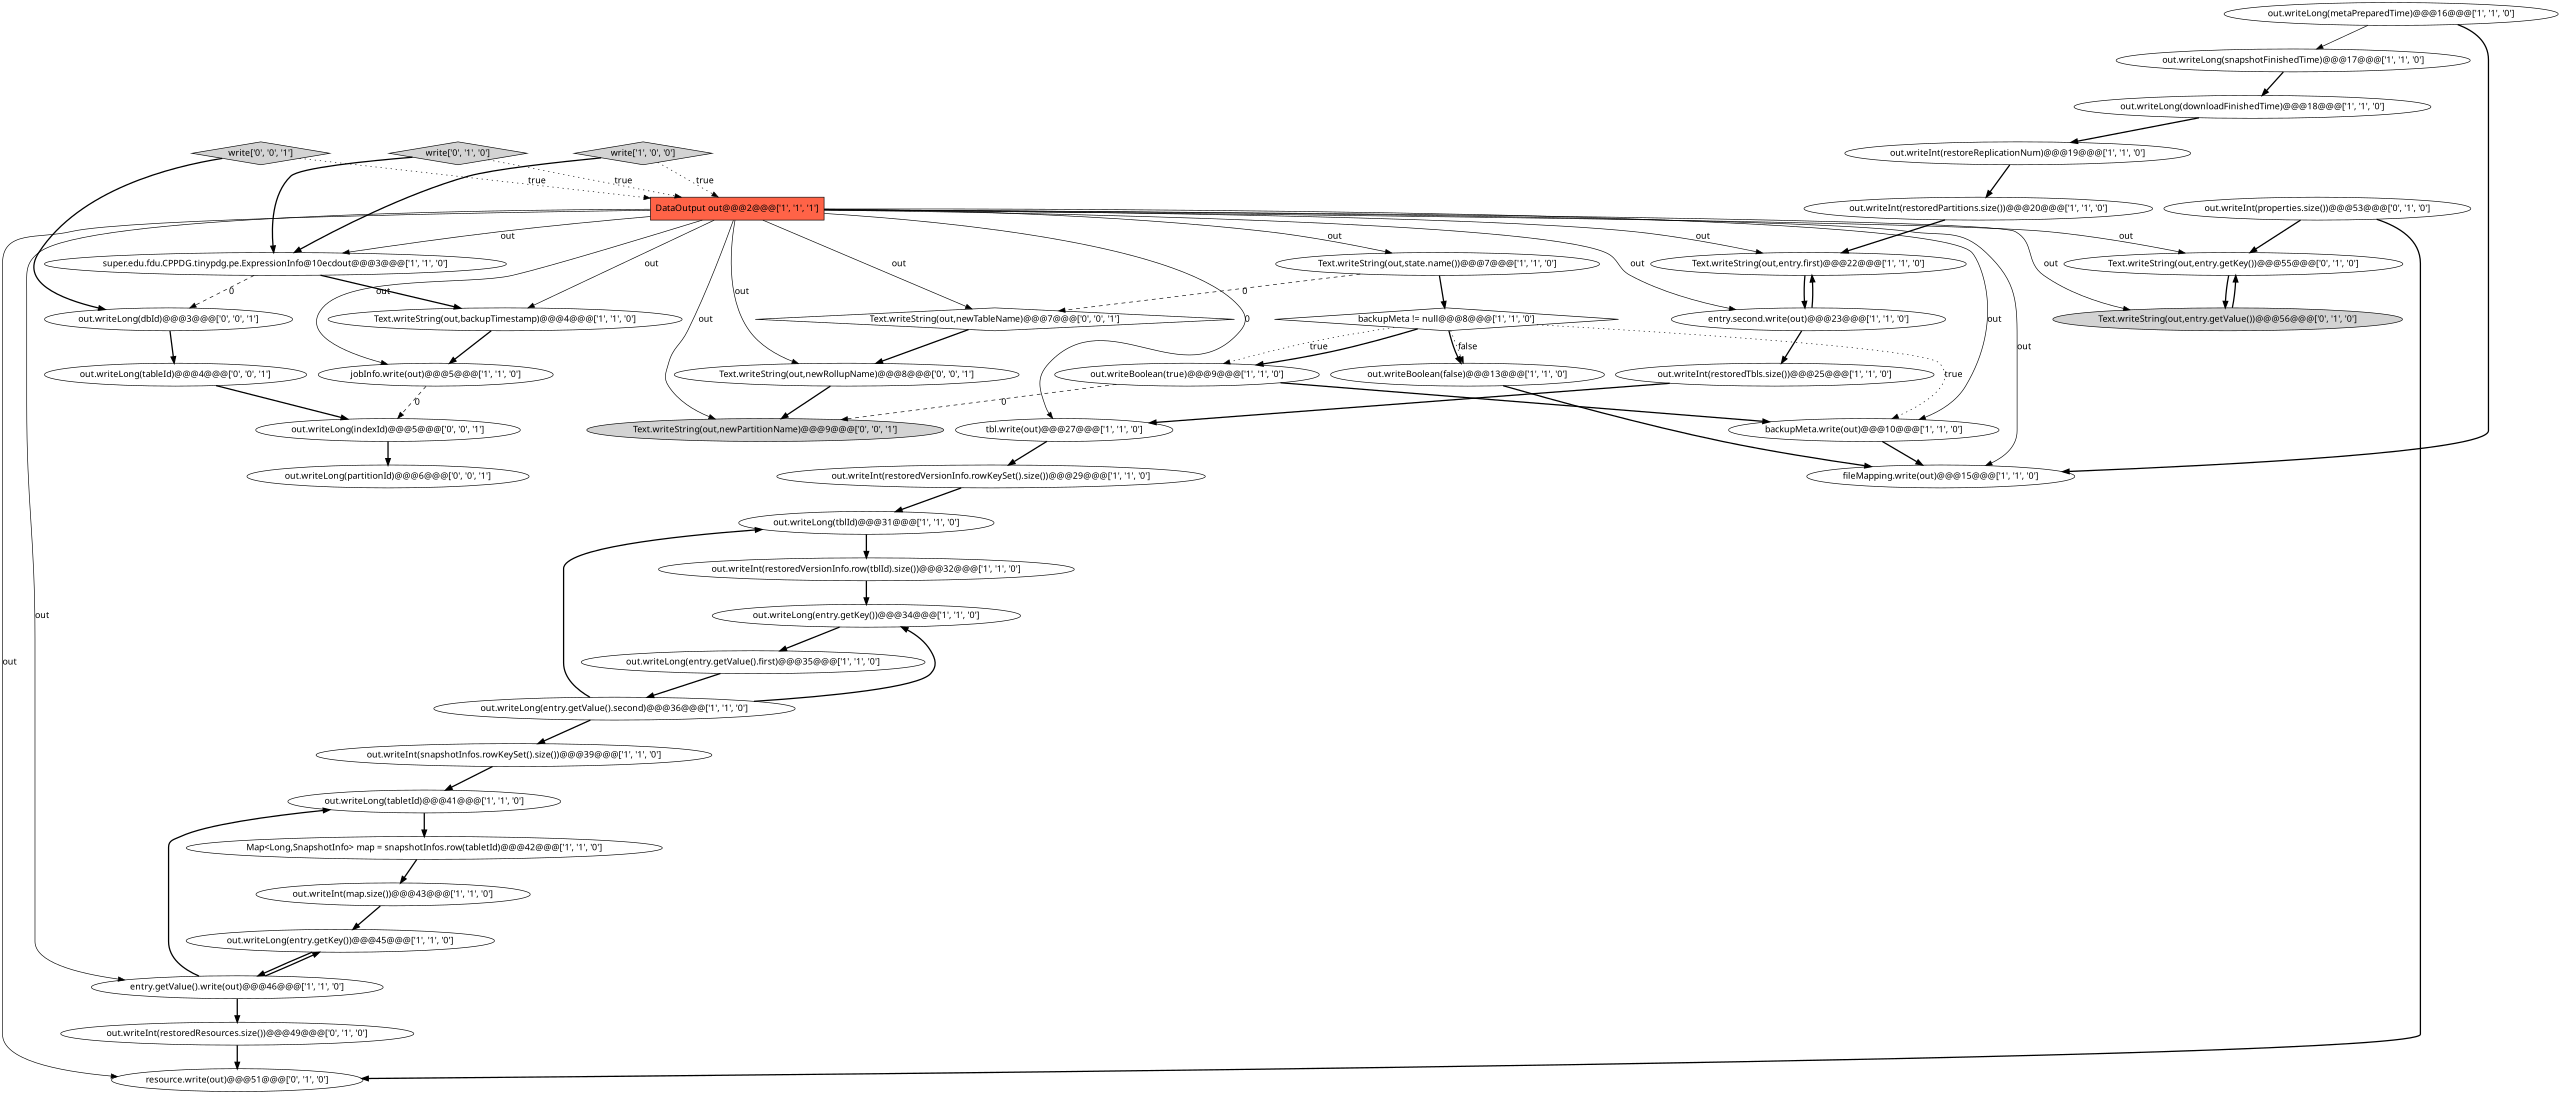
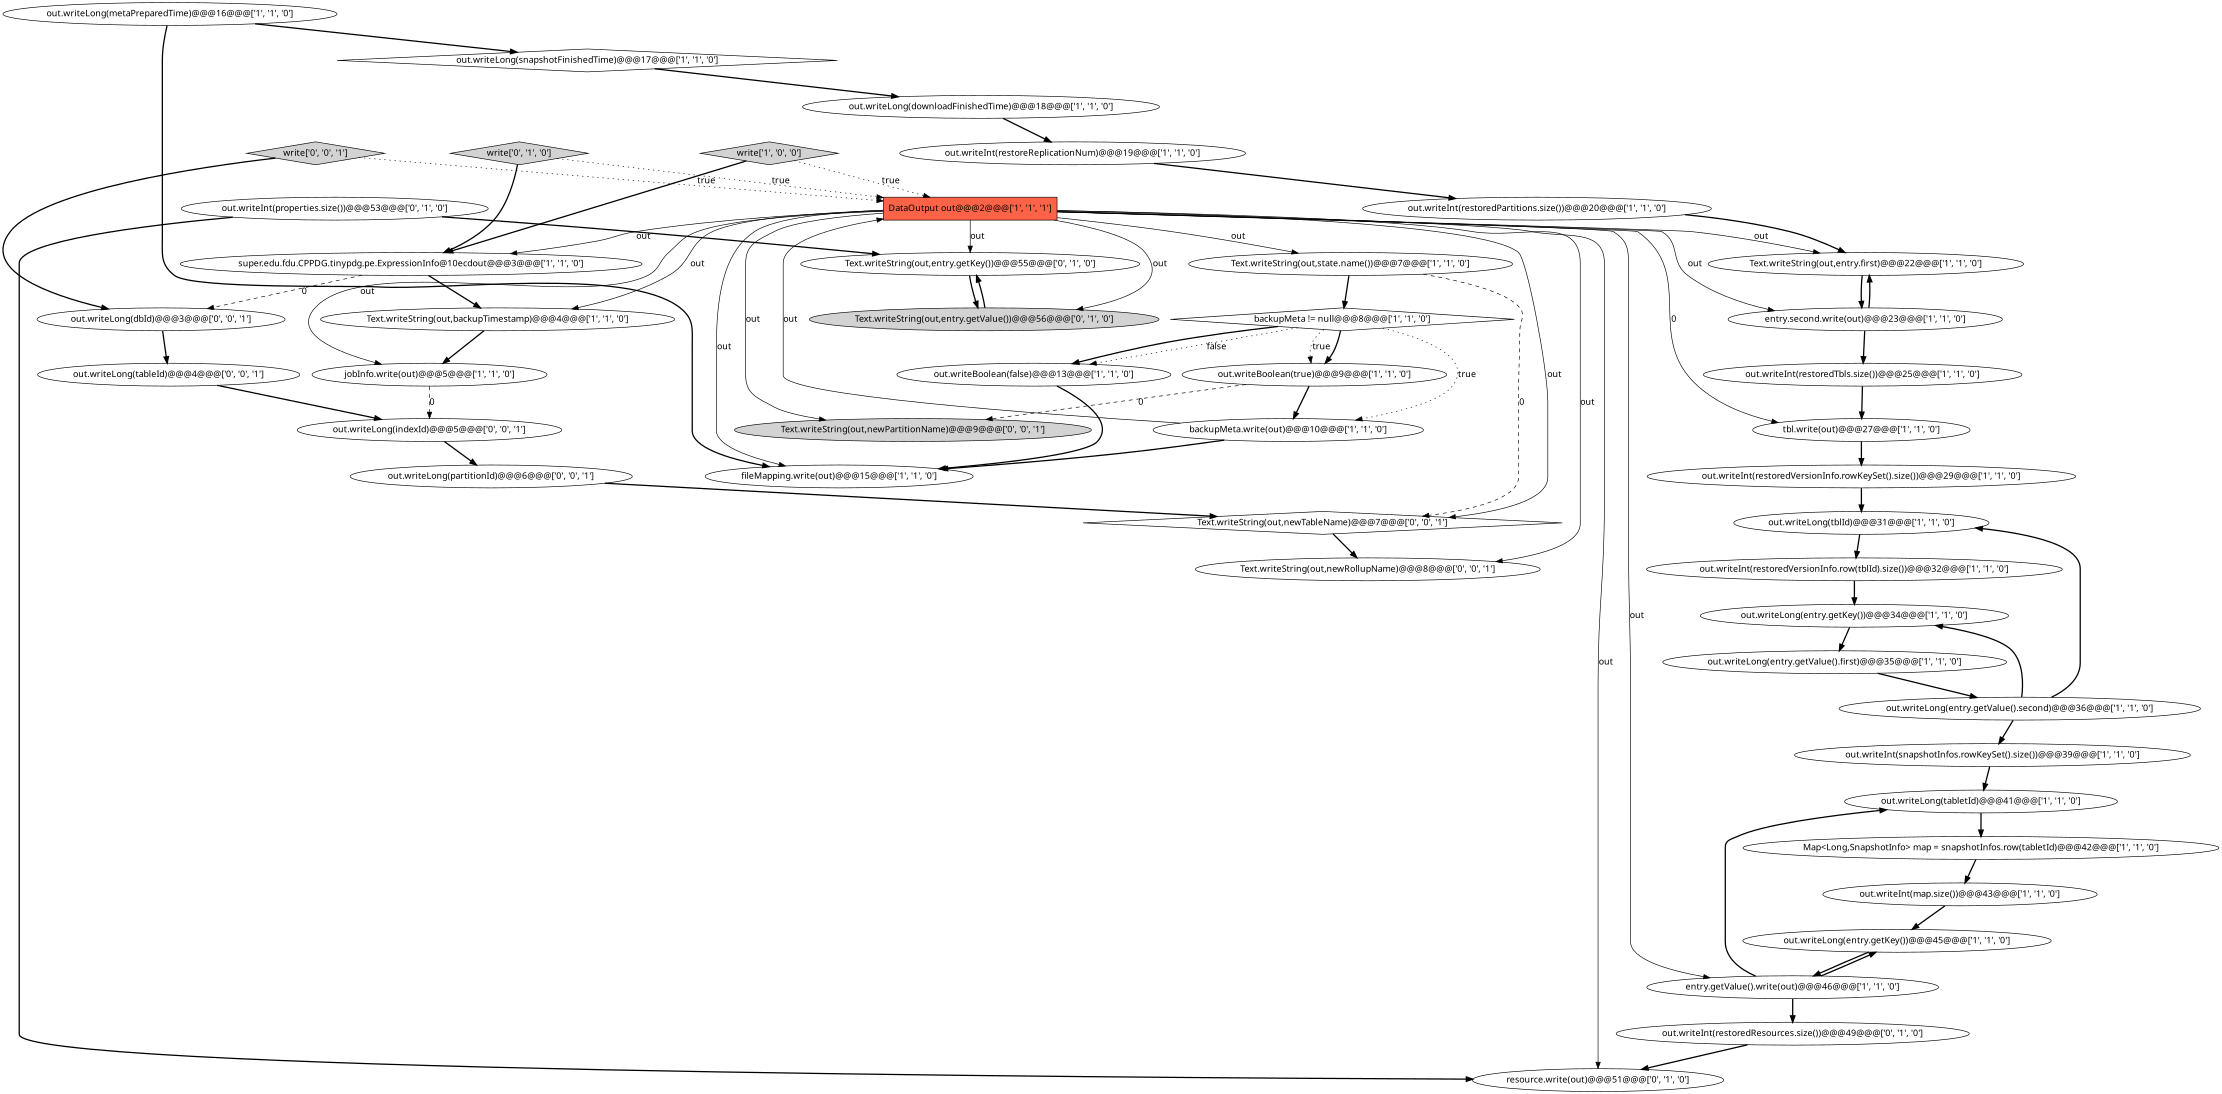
edge "out.writeLong(metaPreparedTime)@@@16@@@['1', '1', '0']" -> "out.writeLong(snapshotFinishedTime)@@@17@@@['1', '1', '0']": style solid -> bold
node "out.writeLong(snapshotFinishedTime)@@@17@@@['1', '1', '0']": shape ellipse -> diamond
edge "DataOutput out@@@2@@@['1', '1', '1']" -> "backupMeta.write(out)@@@10@@@['1', '1', '0']": reversed
edge "Text.writeString(out,newRollupName)@@@8@@@['0', '0', '1']" -> "Text.writeString(out,newPartitionName)@@@9@@@['0', '0', '1']": removed
edge "out.writeLong(partitionId)@@@6@@@['0', '0', '1']" -> "Text.writeString(out,newTableName)@@@7@@@['0', '0', '1']": added
